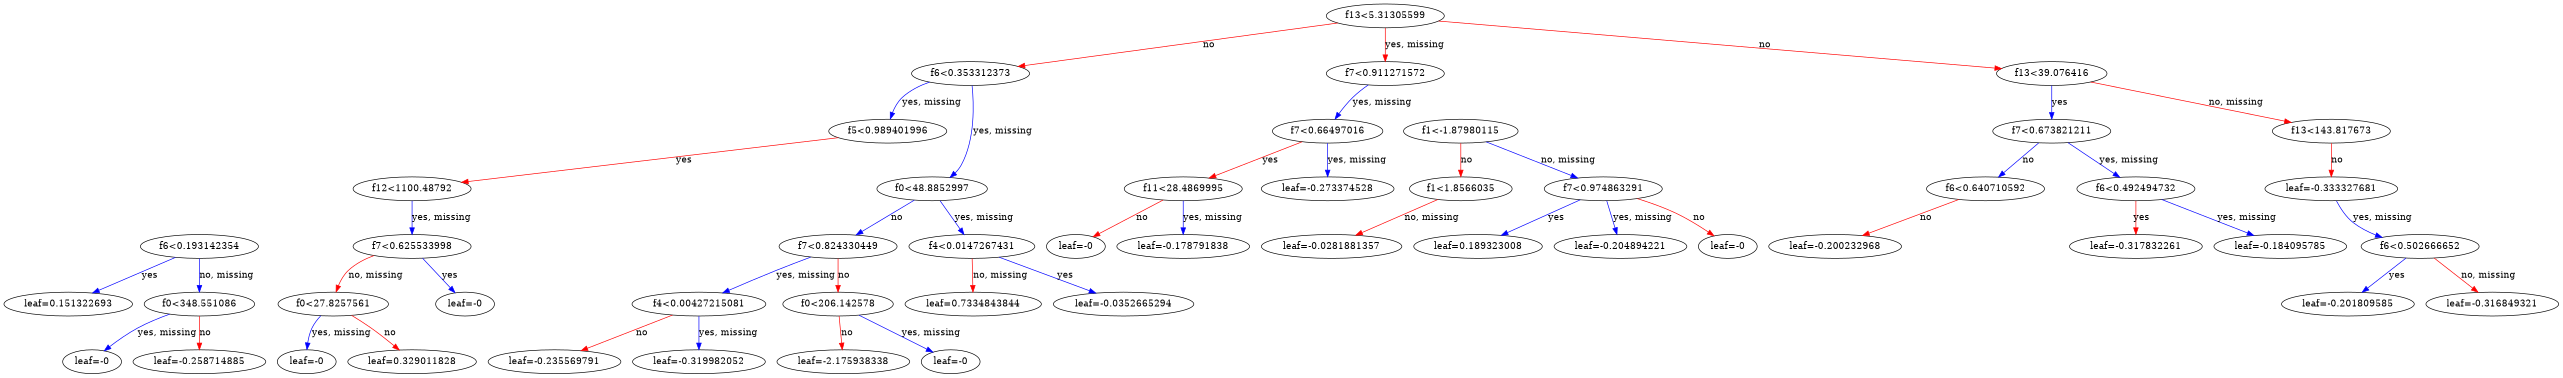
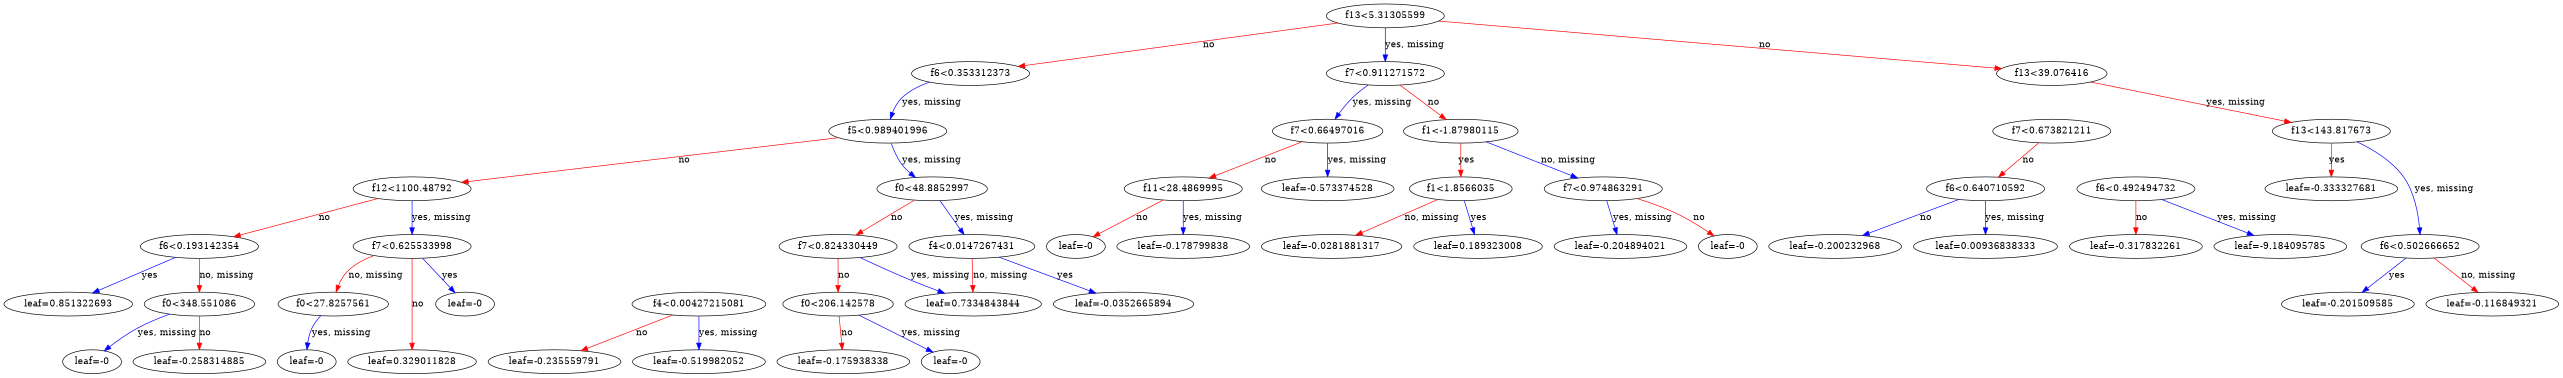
edge "f13<5.31305599" -> "f7<0.911271572": color #ff0000 -> #0000ff
edge "f13<39.076416" -> "f7<0.673821211": removed, label "yes"
edge "f7<0.911271572" -> "f1<-1.87980115": added, label "no"
edge "f13<39.076416" -> "f13<143.817673": label "no, missing" -> "yes, missing"
edge "f6<0.353312373" -> "f0<48.8852997": now "f5<0.989401996" -> "f0<48.8852997"
edge "f7<0.673821211" -> "f6<0.640710592": color #0000ff -> #ff0000
edge "f7<0.673821211" -> "f6<0.492494732": removed, label "yes, missing"
edge "f5<0.989401996" -> "f12<1100.48792": label "yes" -> "no"
edge "f7<0.66497016" -> "f11<28.4869995": label "yes" -> "no"
edge "f1<-1.87980115" -> "f1<1.8566035": label "no" -> "yes"
edge "f13<143.817673" -> "leaf=-0.333327681": label "no" -> "yes"
node "leaf=-0.273374528": label "leaf=-0.273374528" -> "leaf=-0.573374528"
edge "f0<48.8852997" -> "f7<0.824330449": color #0000ff -> #ff0000
edge "f7<0.974863291" -> "leaf=0.189323008": now "f1<1.8566035" -> "leaf=0.189323008"
edge "f6<0.640710592" -> "leaf=-0.200232968": color #ff0000 -> #0000ff
edge "f12<1100.48792" -> "f6<0.193142354": added, label "no"
edge "f6<0.492494732" -> "leaf=-0.317832261": label "yes" -> "no"
edge "leaf=-0.333327681" -> "f6<0.502666652": now "f13<143.817673" -> "f6<0.502666652"
node "leaf=-0.178791838": label "leaf=-0.178791838" -> "leaf=-0.178799838"
node "leaf=-0.0281881357": label "leaf=-0.0281881357" -> "leaf=-0.0281881317"
node "leaf=-0.204894221": label "leaf=-0.204894221" -> "leaf=-0.204894021"
node "leaf=0.00936838333": added
node "leaf=-0.184095785": label "leaf=-0.184095785" -> "leaf=-9.184095785"
edge "f6<0.193142354" -> "f0<348.551086": color #0000ff -> #ff0000
edge "f7<0.824330449" -> "f4<0.00427215081": now "f7<0.824330449" -> "leaf=0.7334843844"
node "leaf=0.151322693": label "leaf=0.151322693" -> "leaf=0.851322693"
node "leaf=-0.0352665294": label "leaf=-0.0352665294" -> "leaf=-0.0352665894"
node "leaf=-0.201809585": label "leaf=-0.201809585" -> "leaf=-0.201509585"
node "leaf=-0.316849321": label "leaf=-0.316849321" -> "leaf=-0.116849321"
edge "f0<27.8257561" -> "leaf=0.329011828": now "f7<0.625533998" -> "leaf=0.329011828"
node "leaf=-0.258714885": label "leaf=-0.258714885" -> "leaf=-0.258314885"
node "leaf=-0.235569791": label "leaf=-0.235569791" -> "leaf=-0.235559791"
node "leaf=-0.319982052": label "leaf=-0.319982052" -> "leaf=-0.519982052"
node "leaf=-2.175938338": label "leaf=-2.175938338" -> "leaf=-0.175938338"
